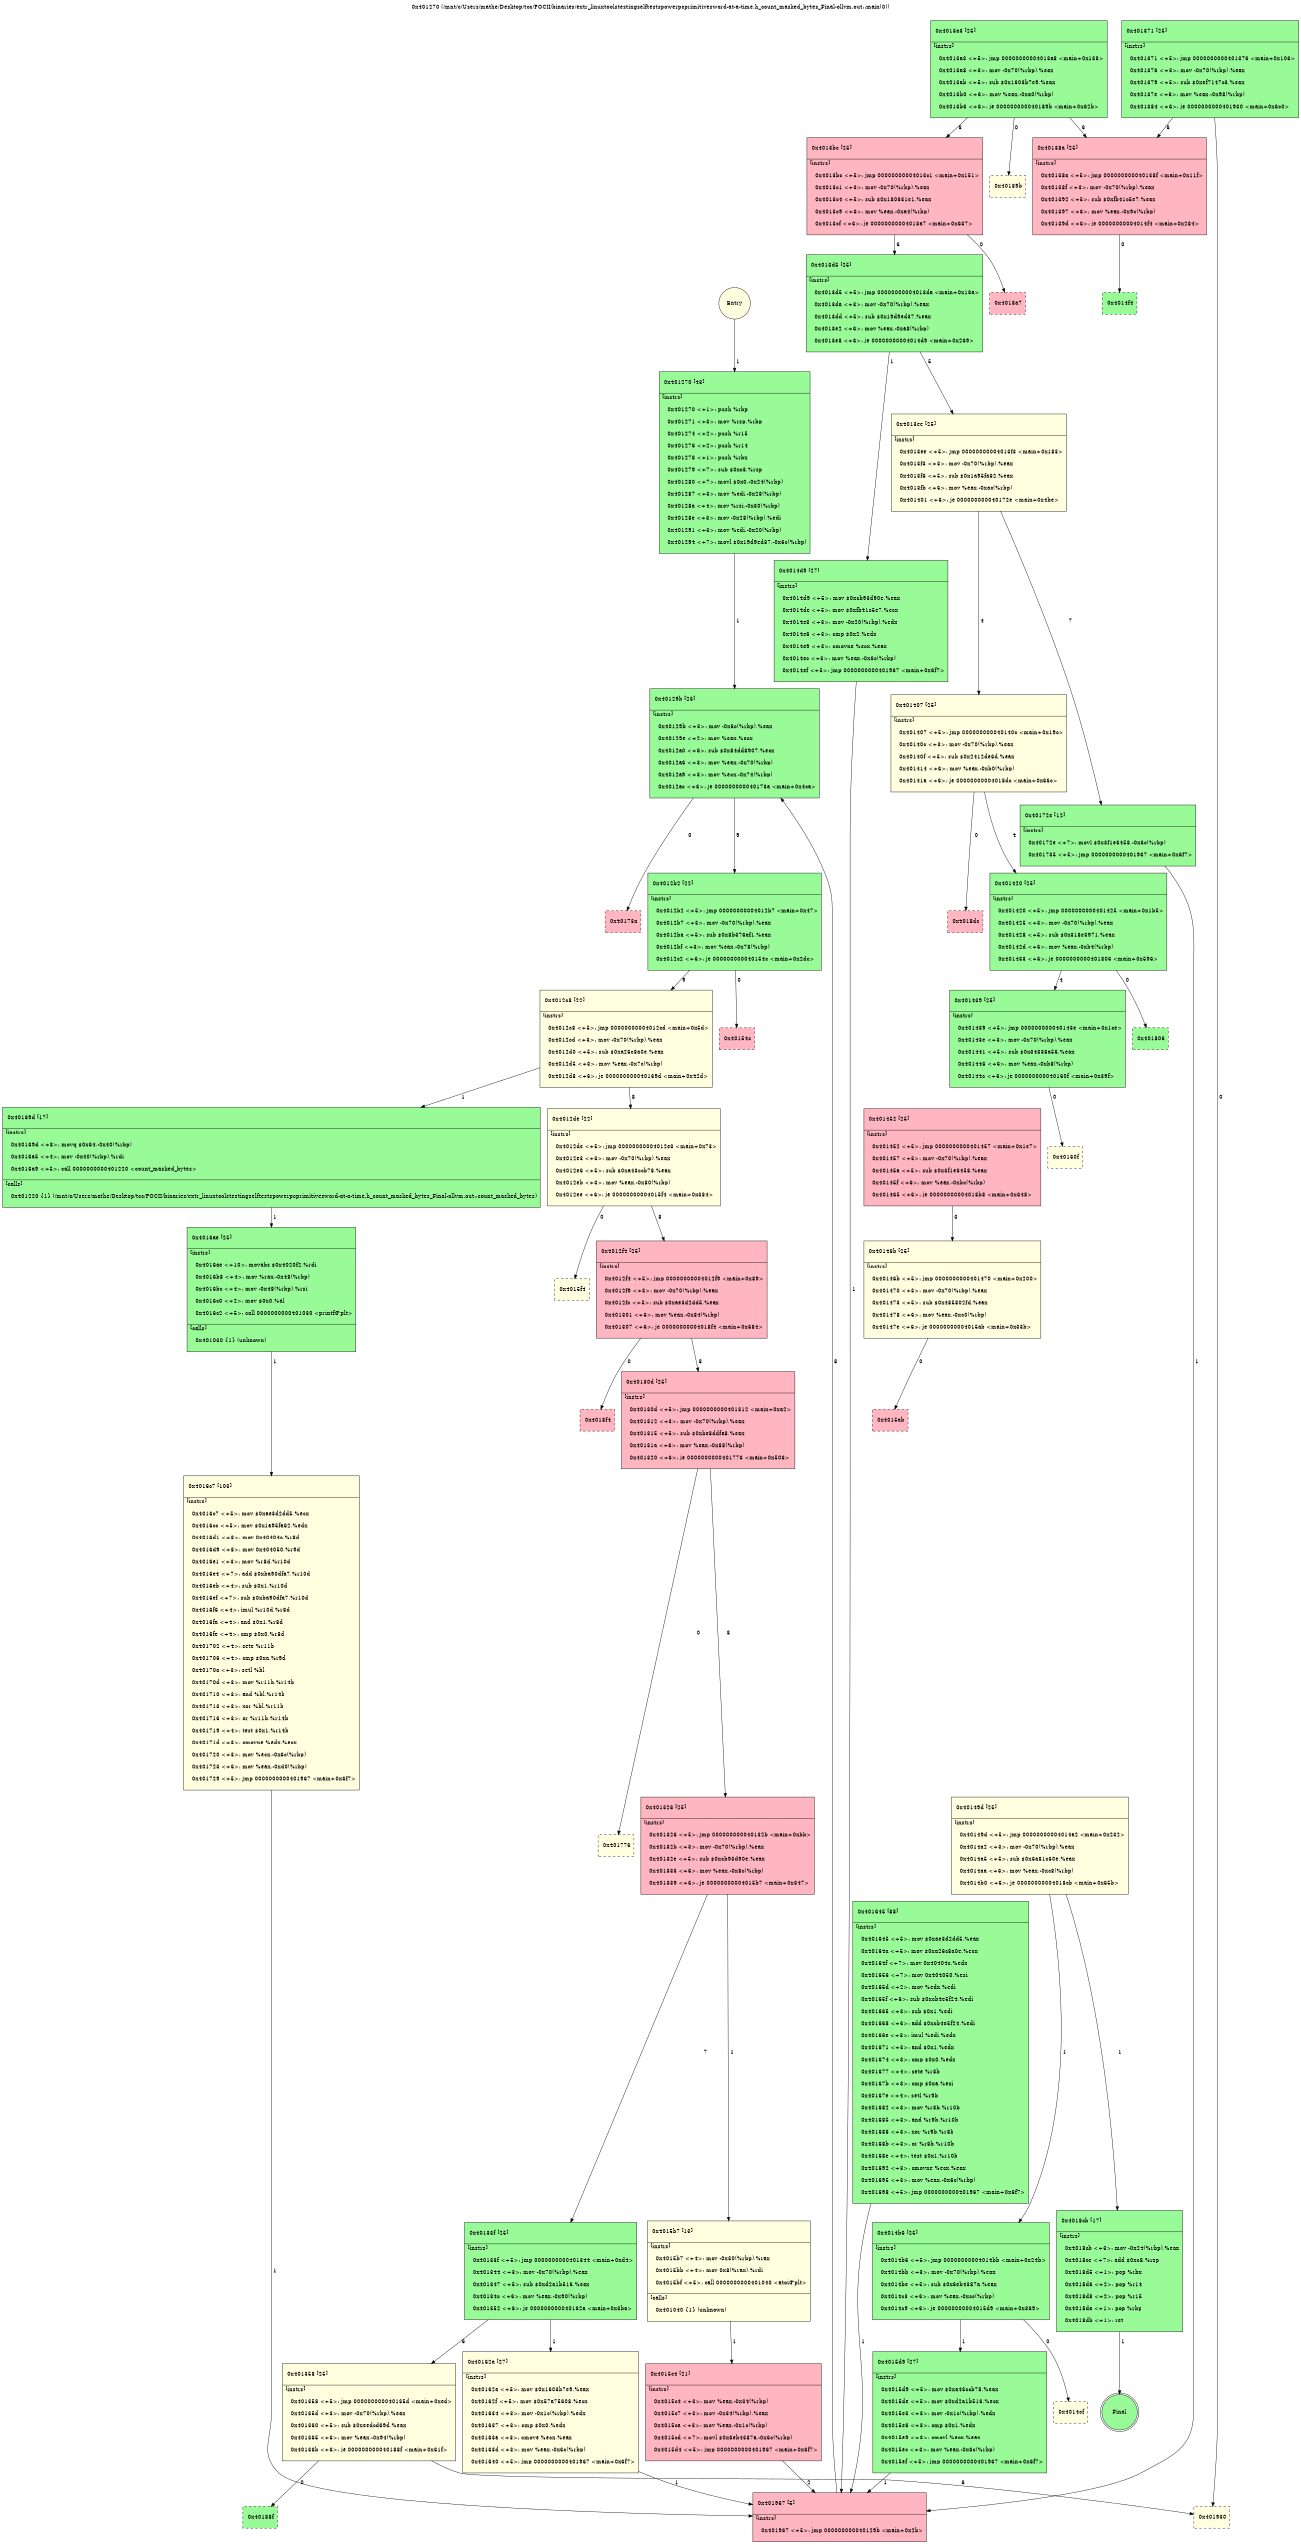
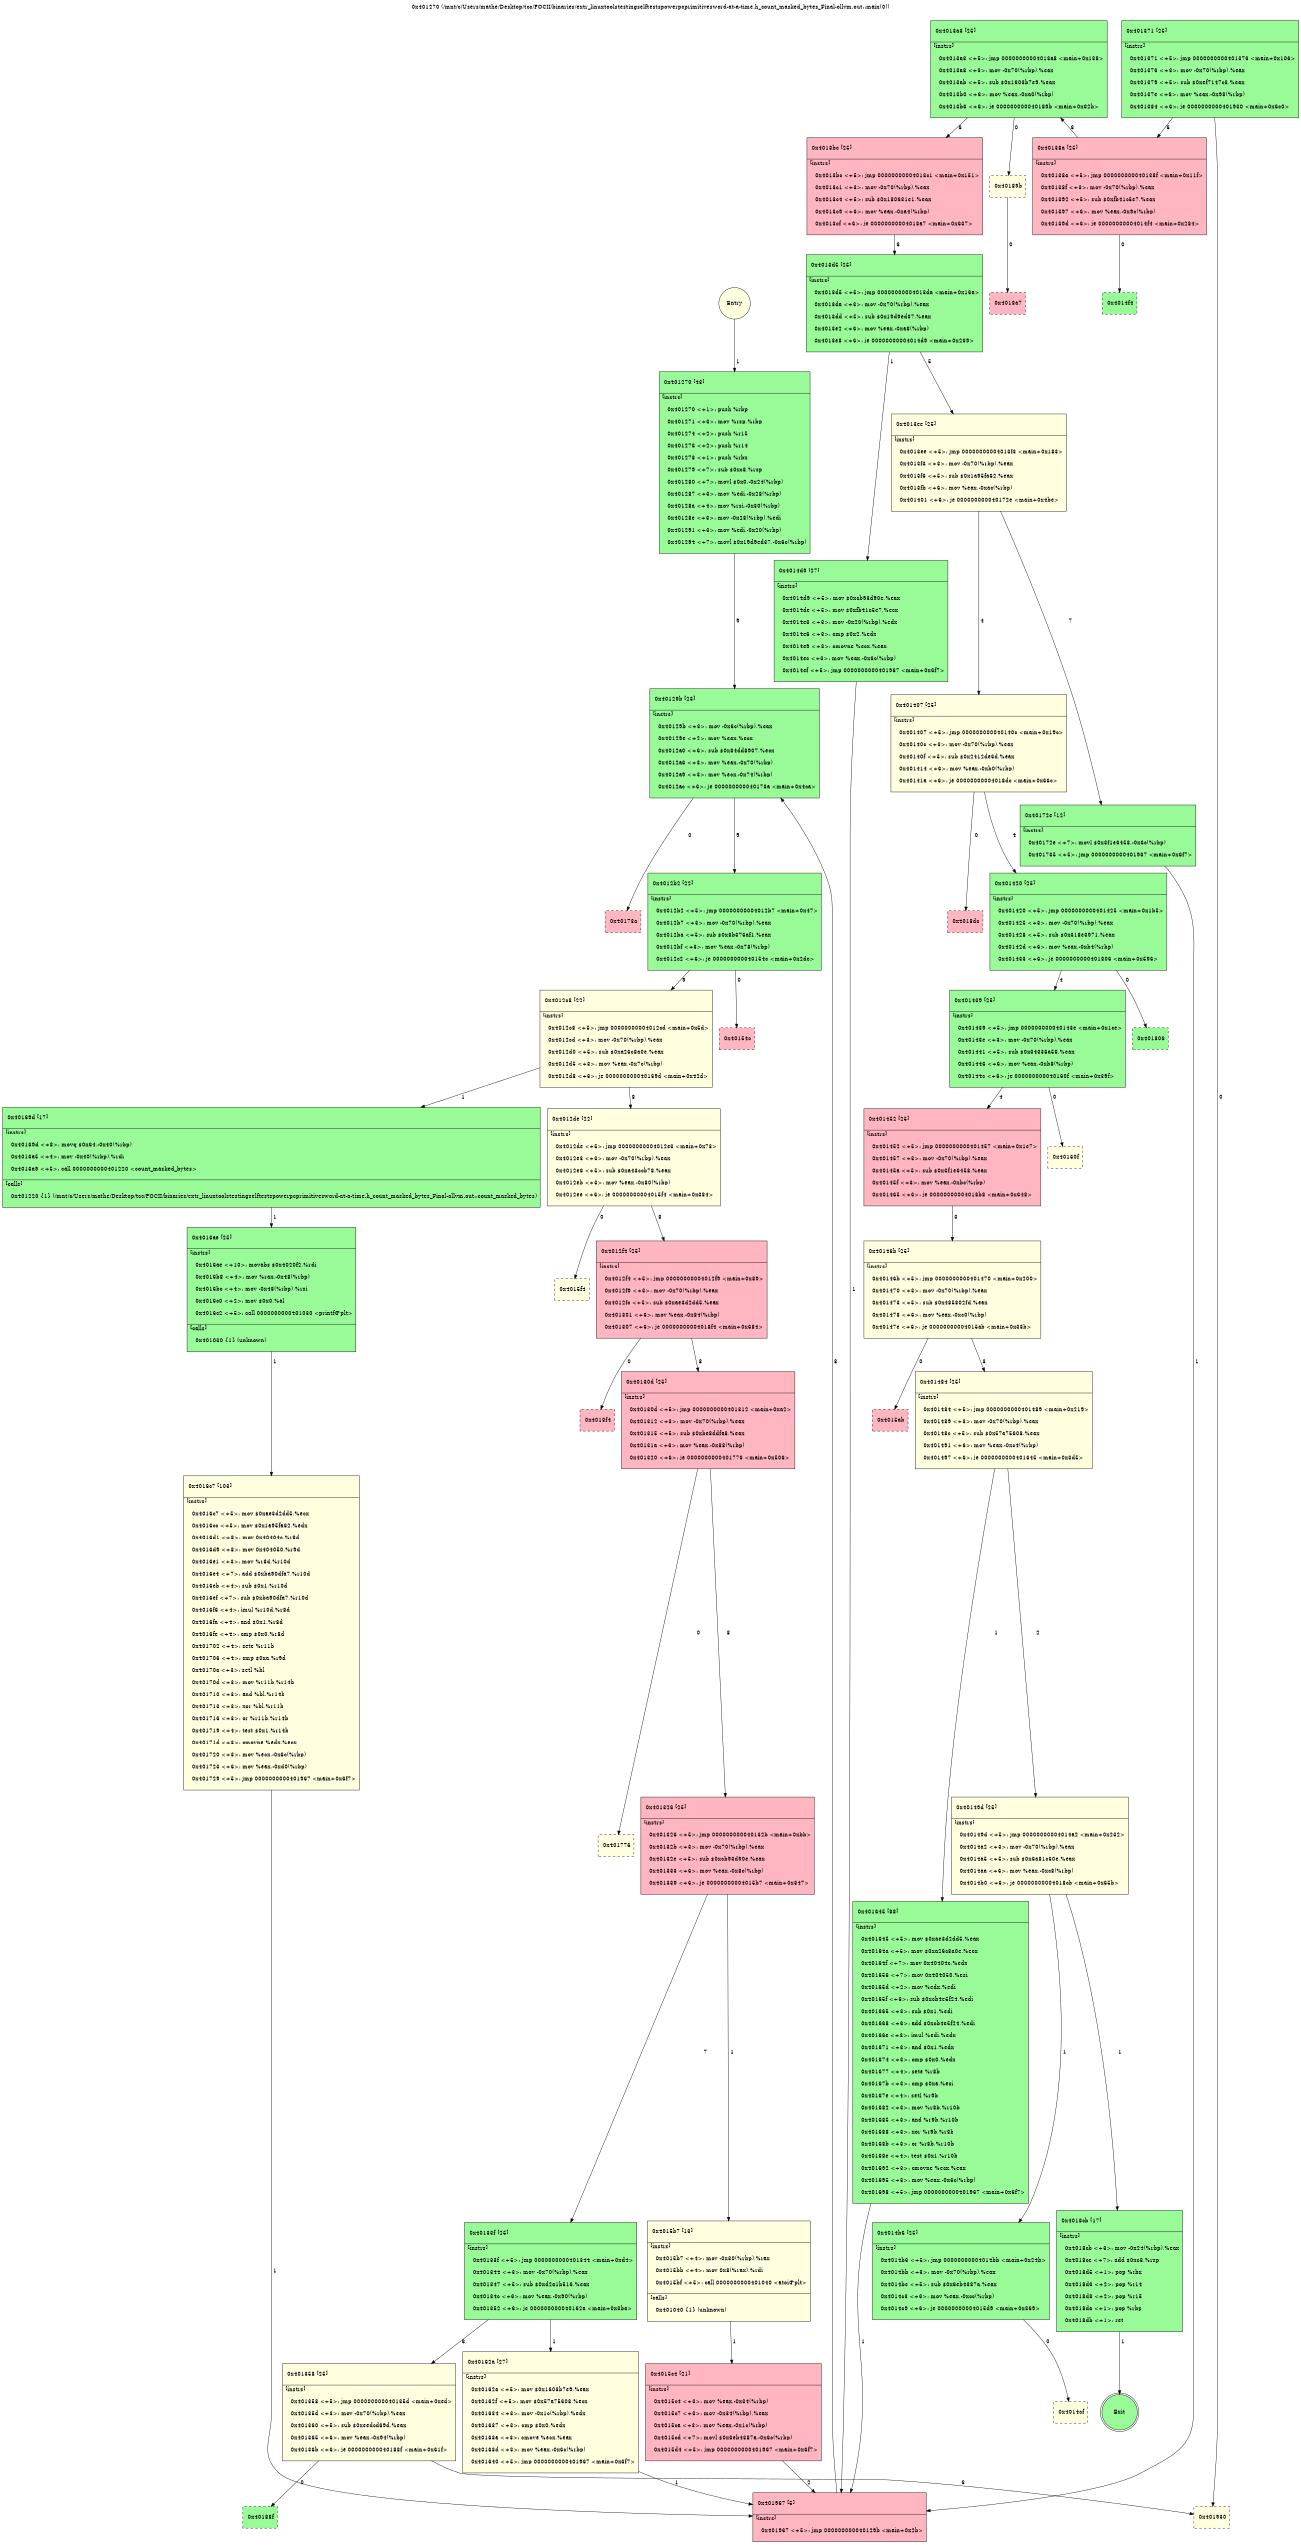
edge "0x4013a3 [25]" -> "0x40138a [25]": reversed
edge "0x4013bc [25]" -> "0x4018a7": now "0x40189b" -> "0x4018a7"
edge "0x401270 [43]" -> "0x40129b [23]": label " 1" -> " 9"
edge "0x401439 [25]" -> "0x401452 [25]": added, label "4"
node "0x401484 [25]": added
node "0x4015d9 [27]": removed
node "Final": label "Final" -> "Exit"
